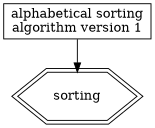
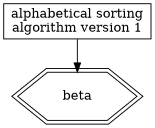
node "sorting": label "sorting" -> "beta"
